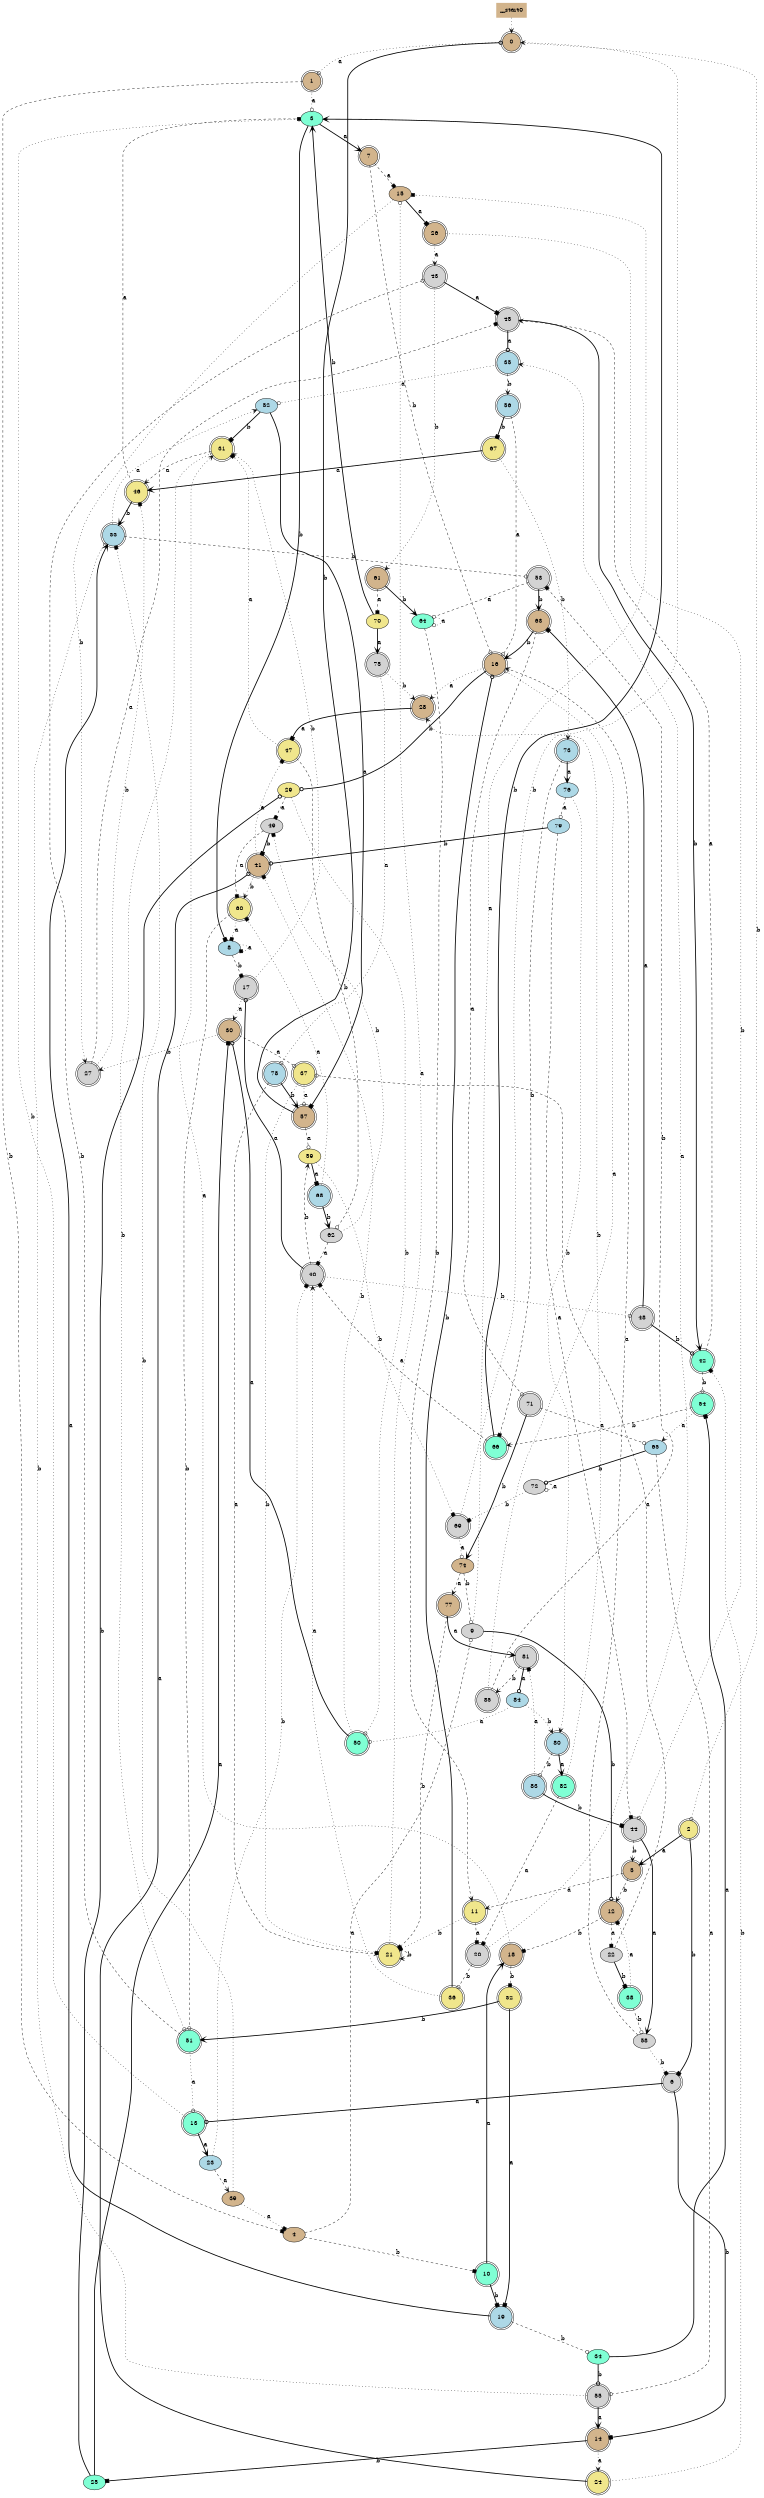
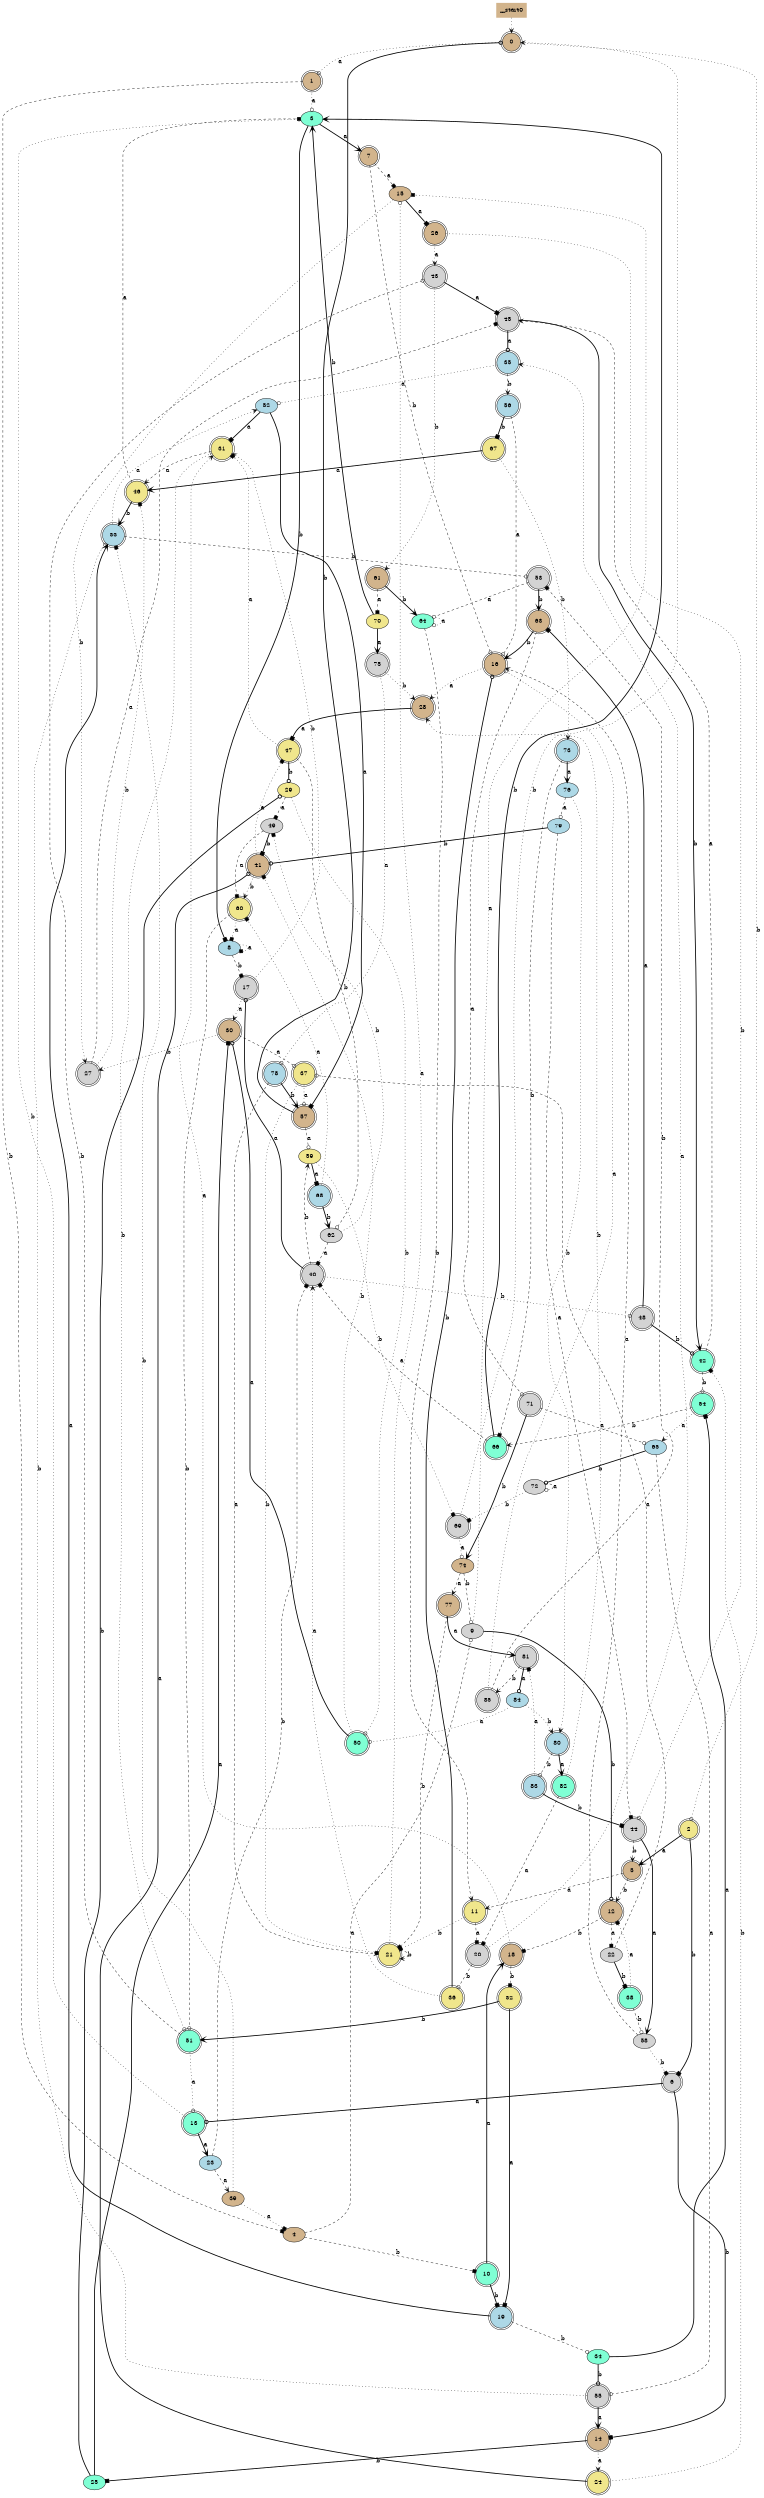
edge "52" -> "31": label "b" -> "a"
edge "16" -> "29": now "47" -> "29"
edge "23" -> "40": style dotted -> dashed
